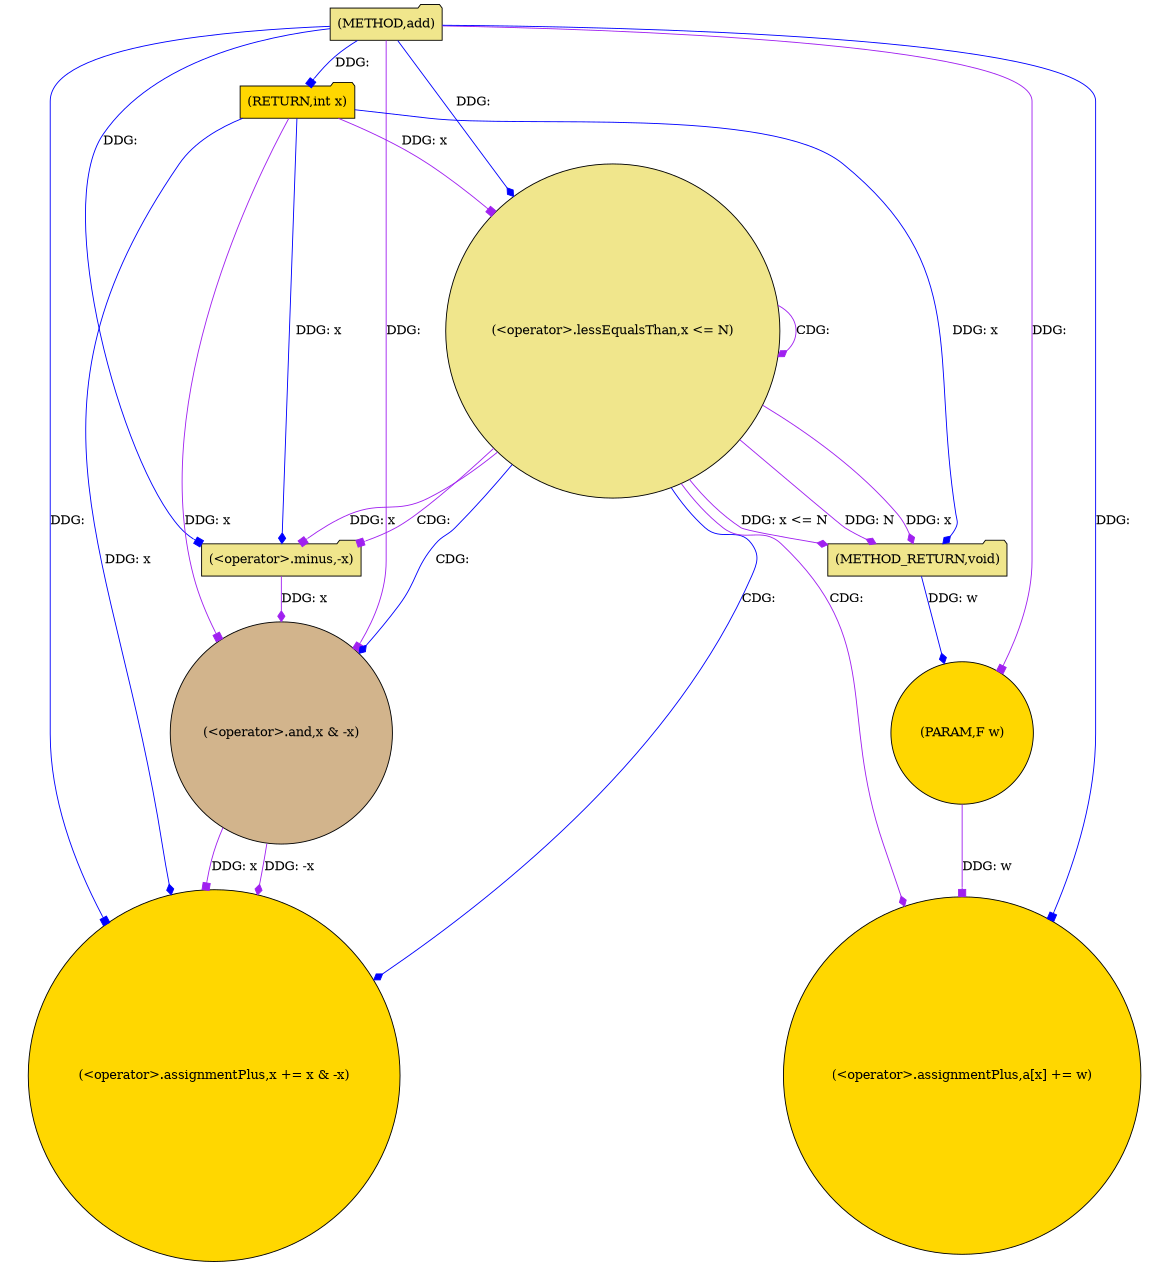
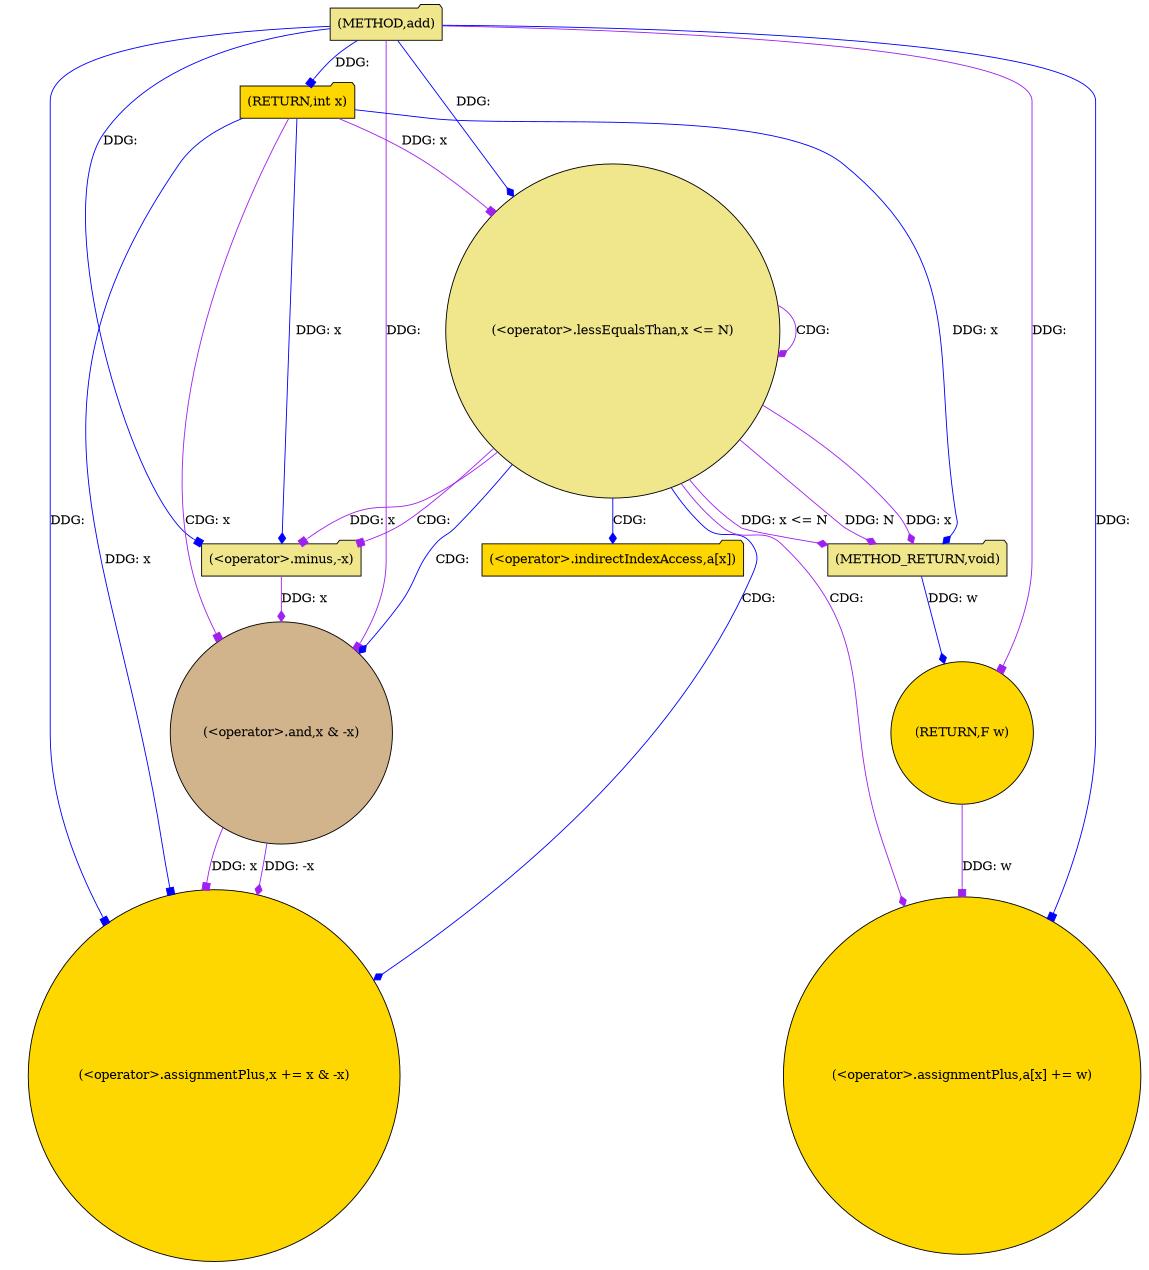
edge "(RETURN,int x)" -> "(<operator>.assignmentPlus,x += x & -x)": arrowhead diamond -> box
edge "(RETURN,int x)" -> "(<operator>.and,x & -x)": label "DDG: x" -> "CDG: x"
node "(<operator>.indirectIndexAccess,a[x])": added
node "(PARAM,F w)": label "(PARAM,F w)" -> "(RETURN,F w)"
